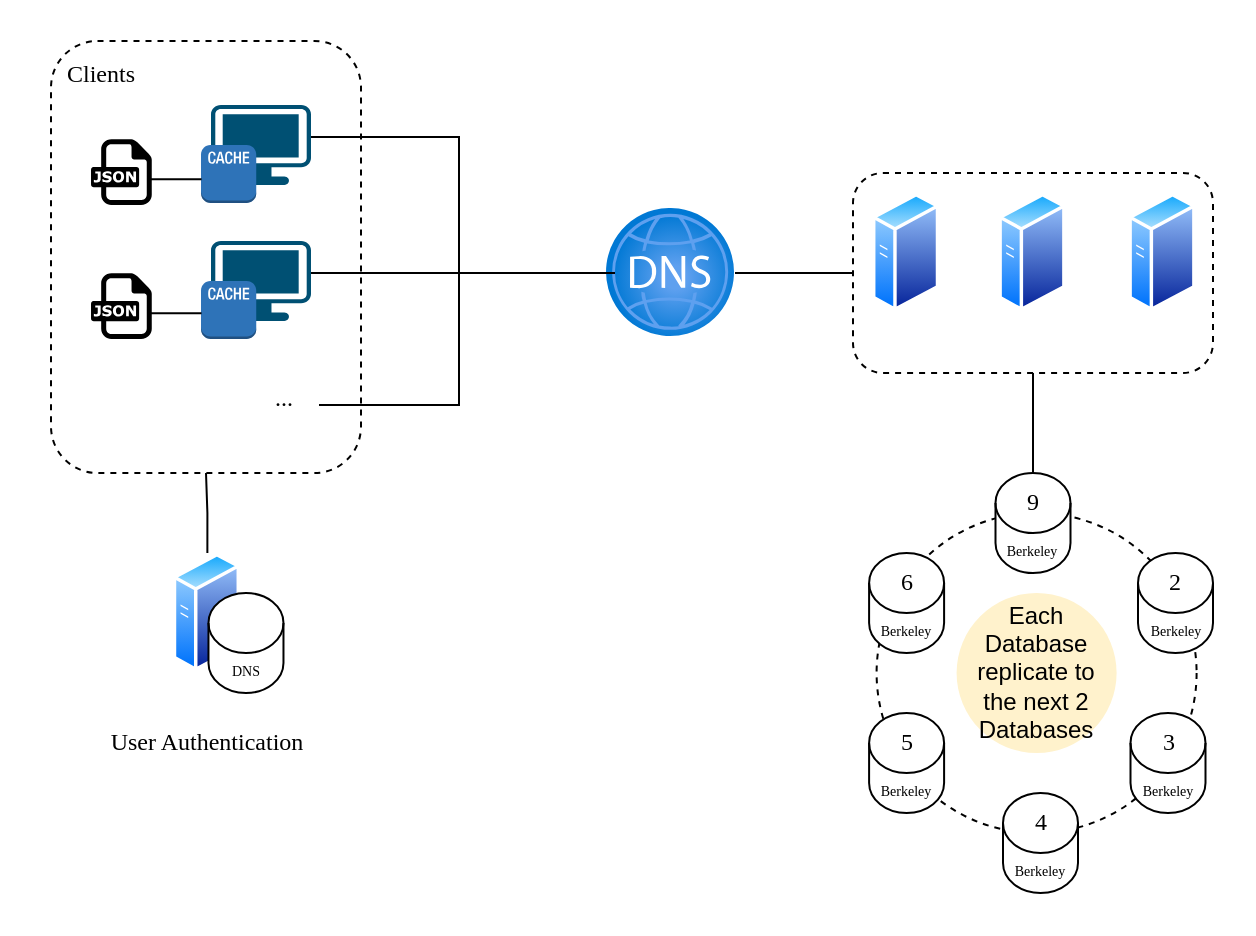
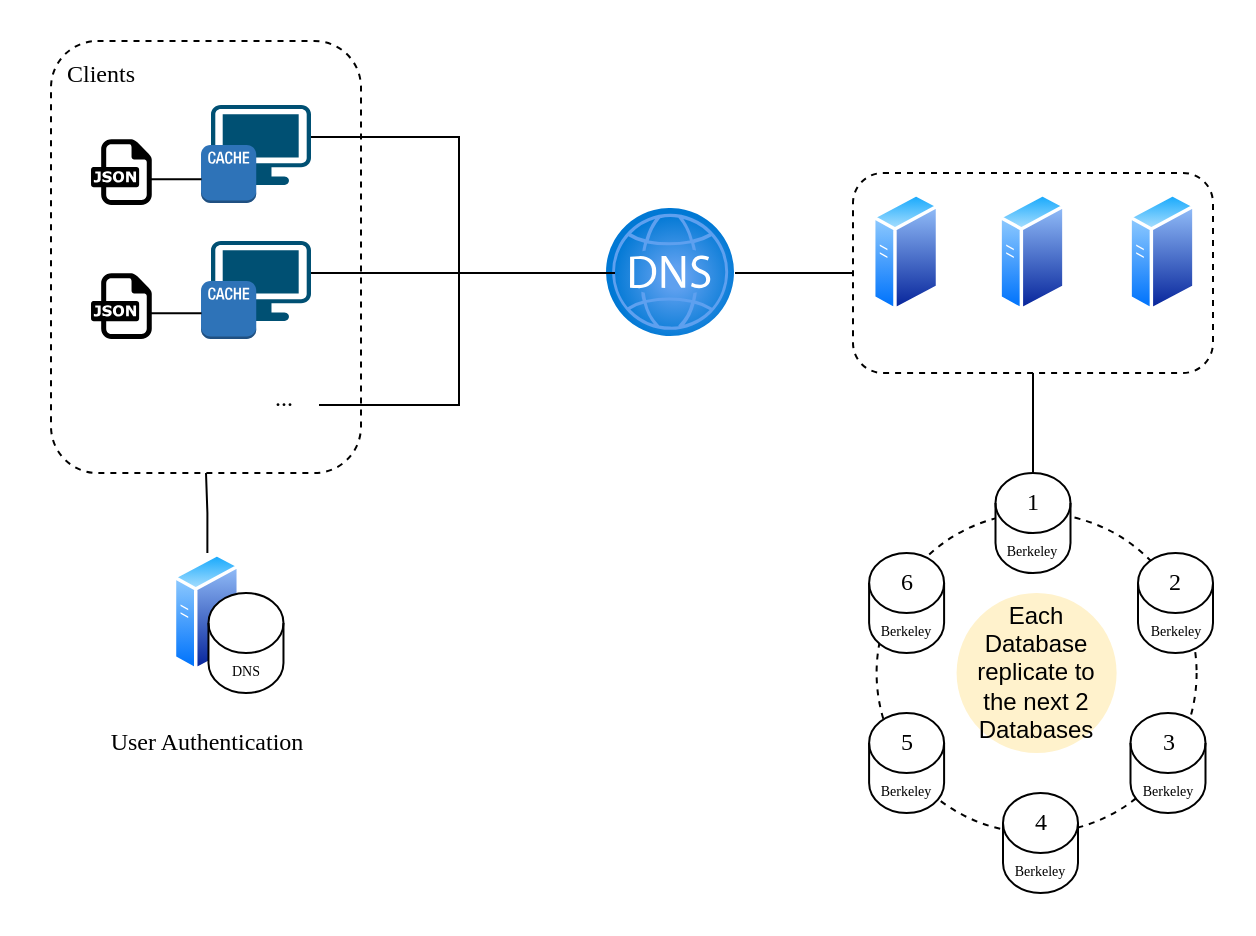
node "9": label "9" -> "1"
